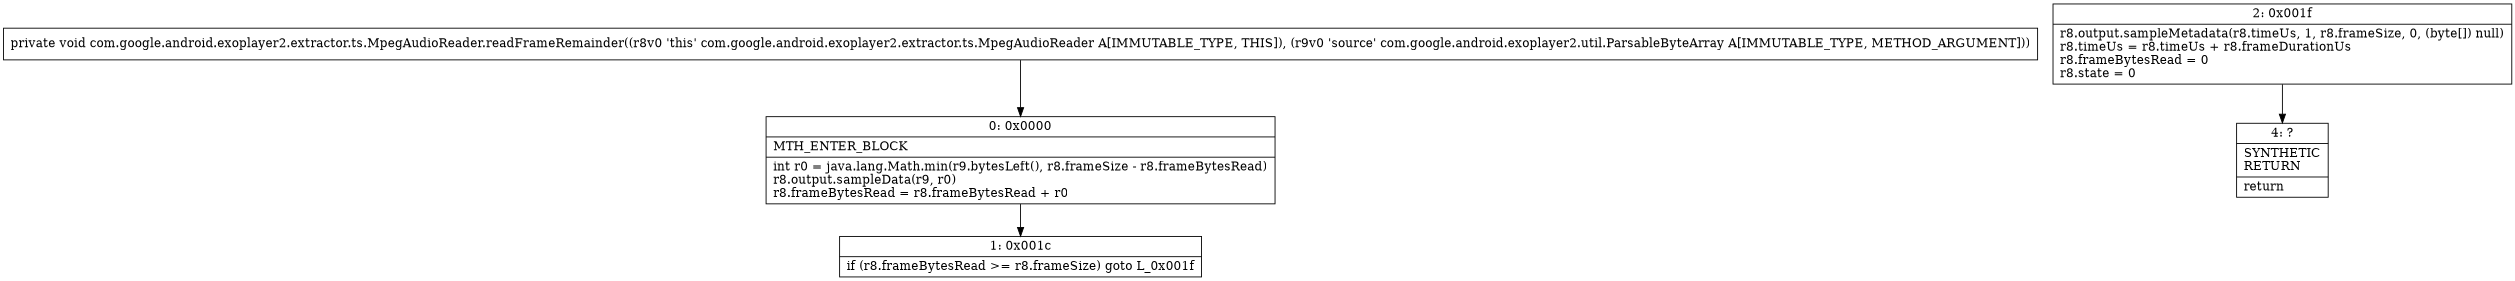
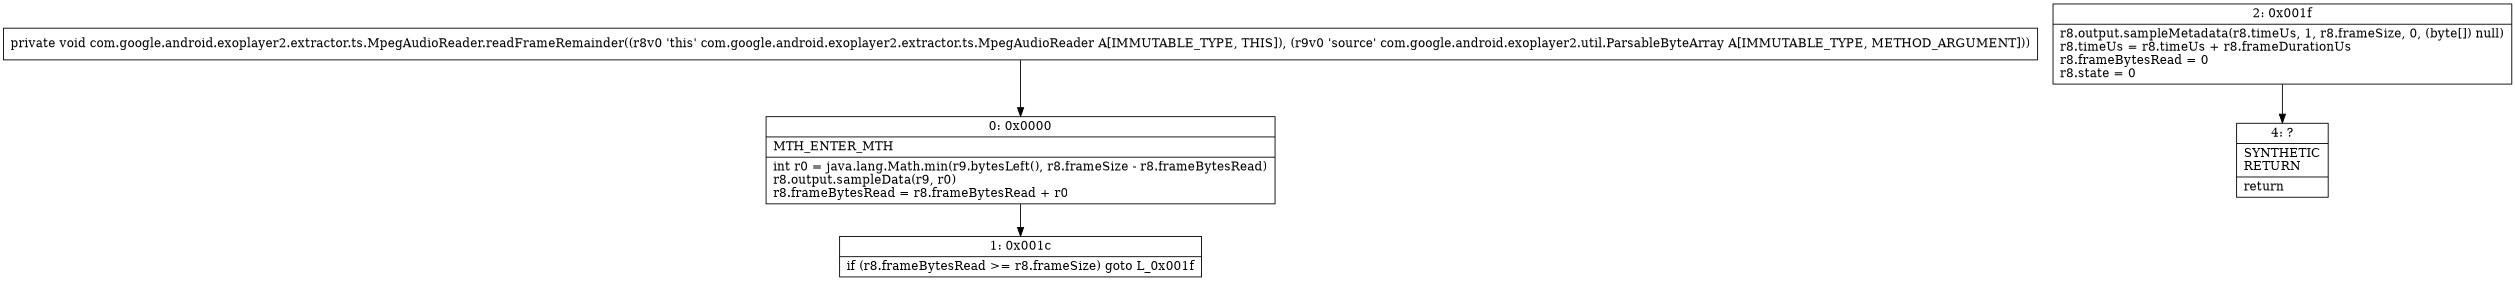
node "0: 0x0000": text "MTH_ENTER_BLOCK" -> "MTH_ENTER_MTH"
